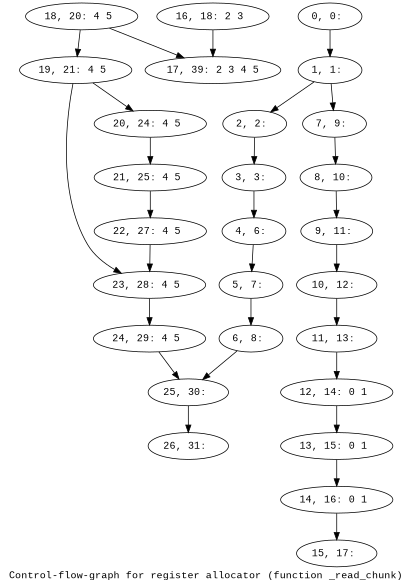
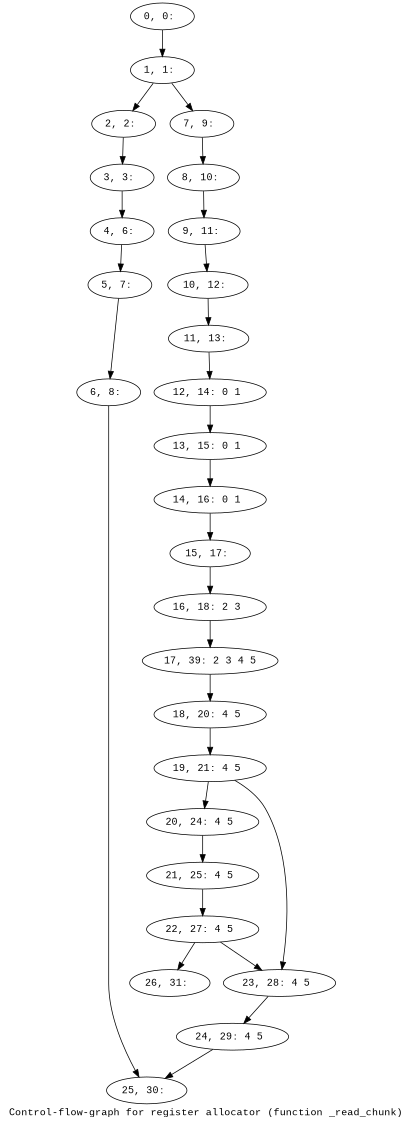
edge "18, 20: 4 5" -> "17, 39: 2 3 4 5": reversed
edge "25, 30:" -> "26, 31:": now "22, 27: 4 5" -> "26, 31:"
edge "15, 17:" -> "16, 18: 2 3": added
